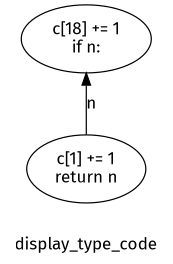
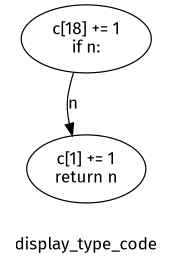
edge "c[1] += 1 return n" -> "c[18] += 1 if n:": reversed
